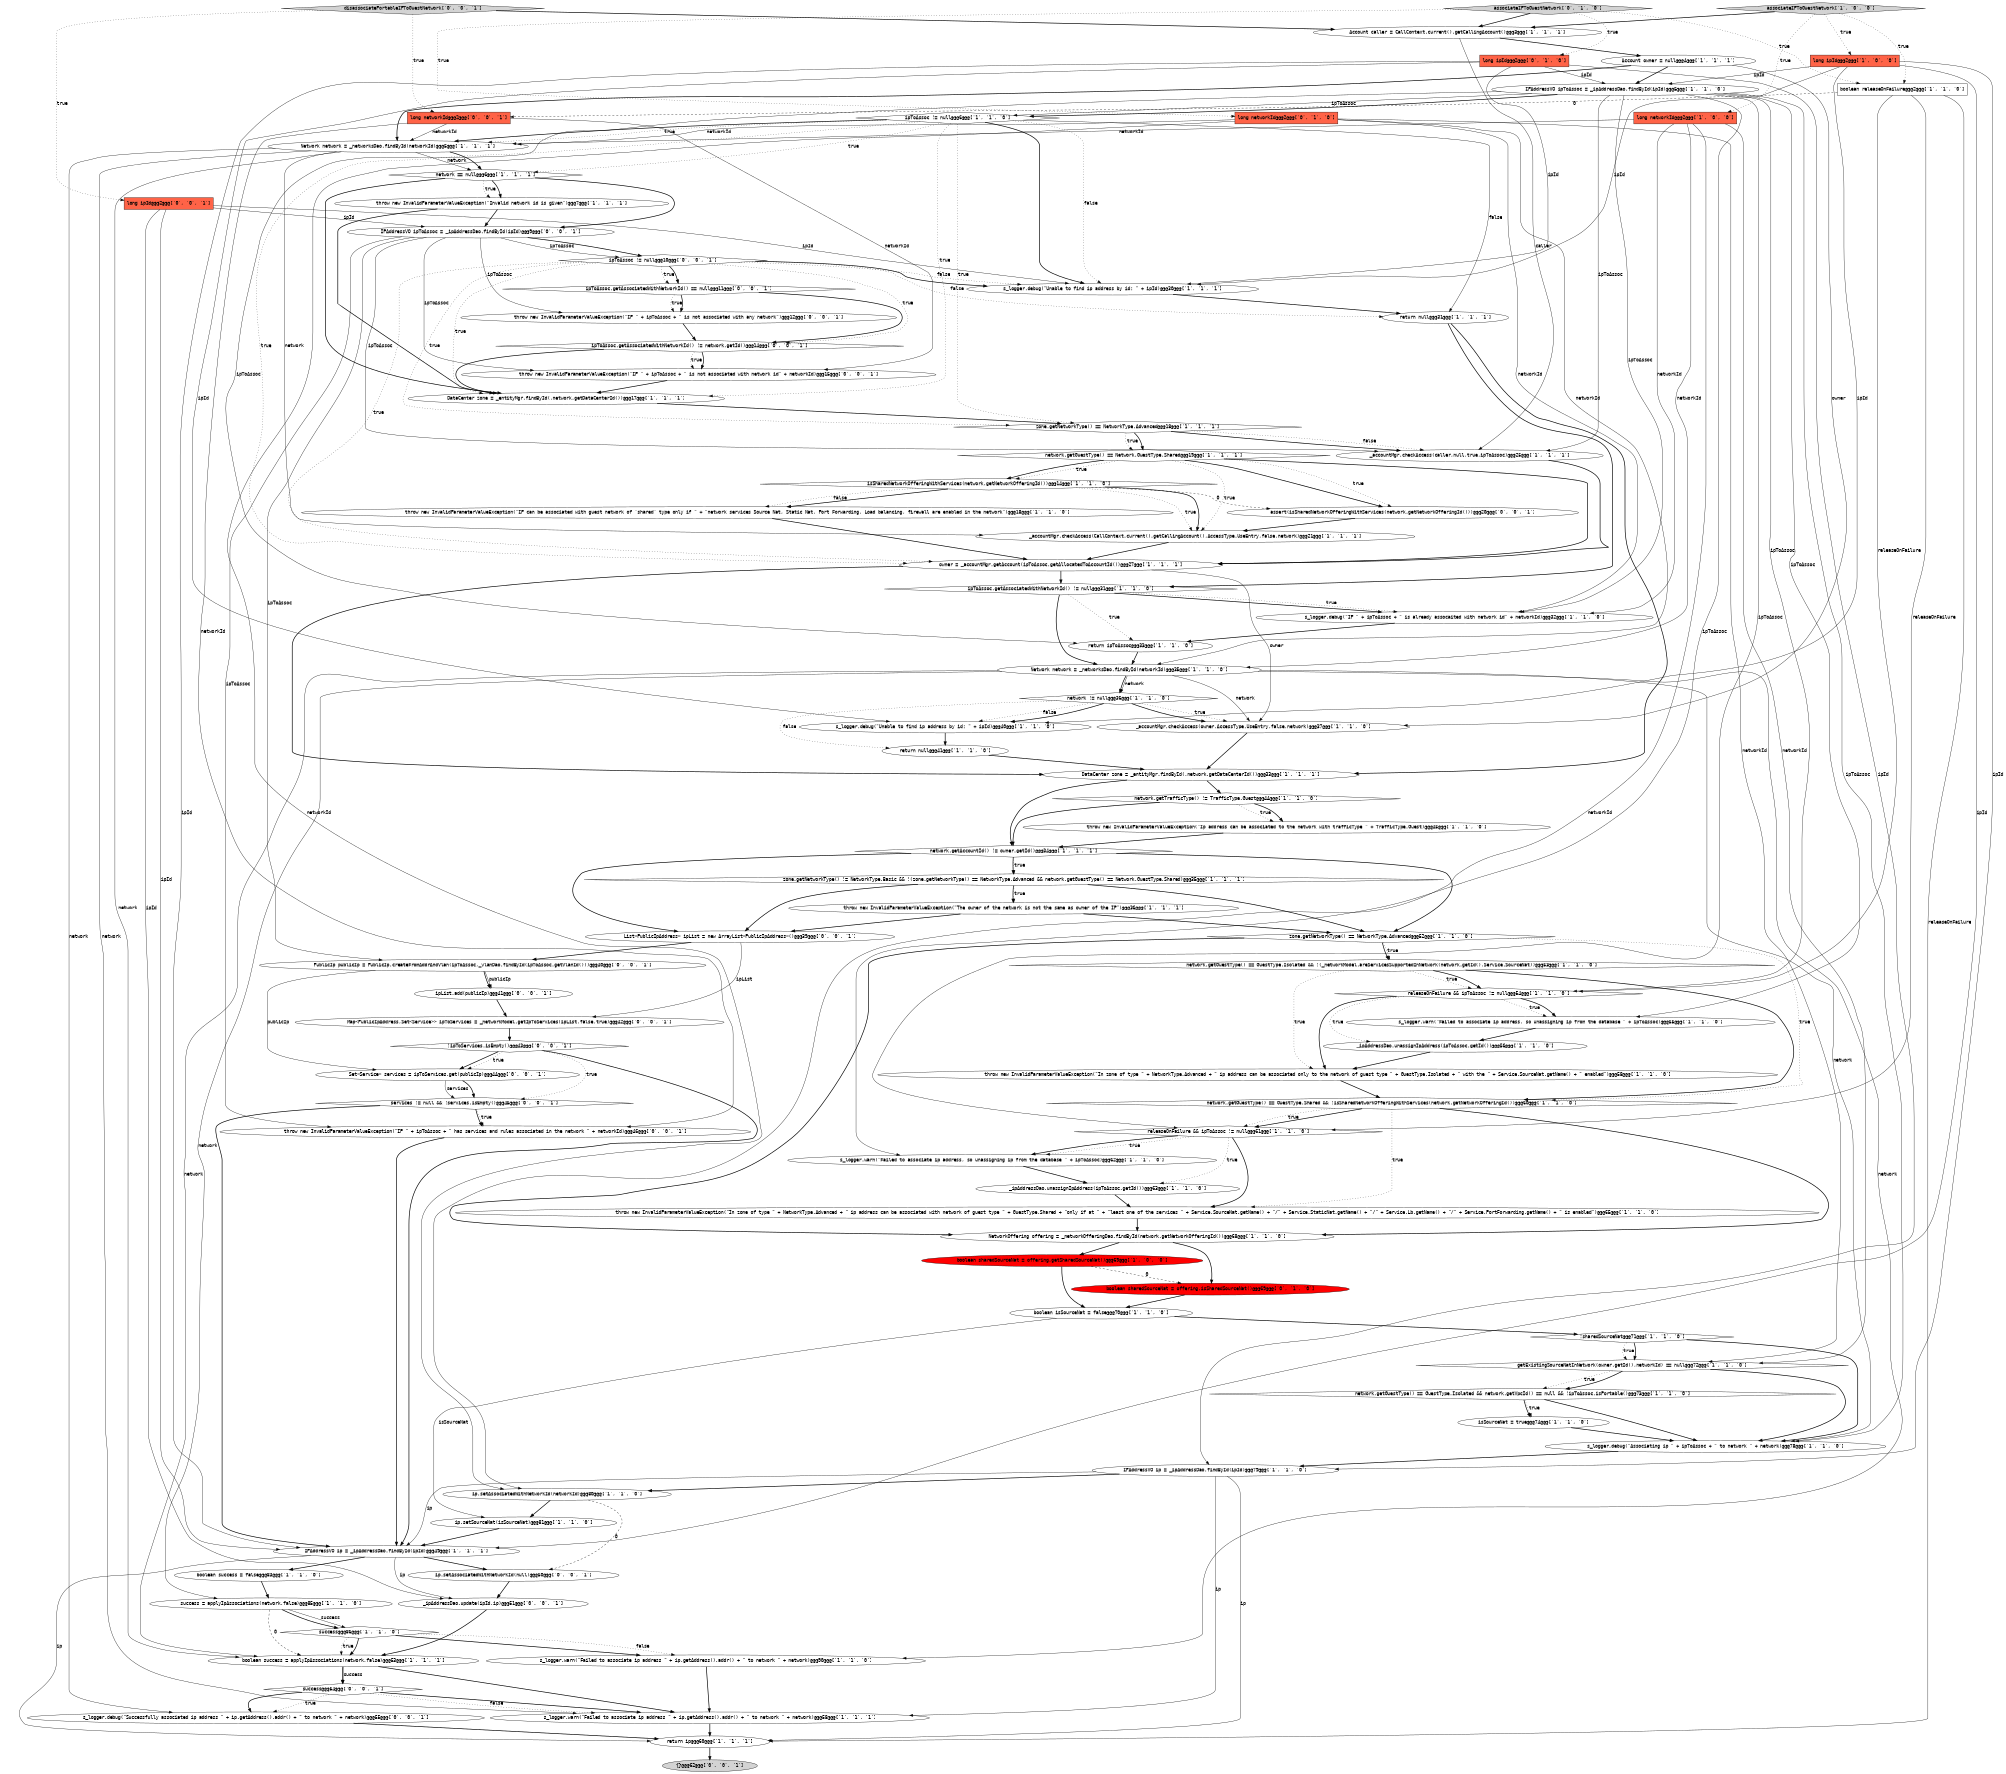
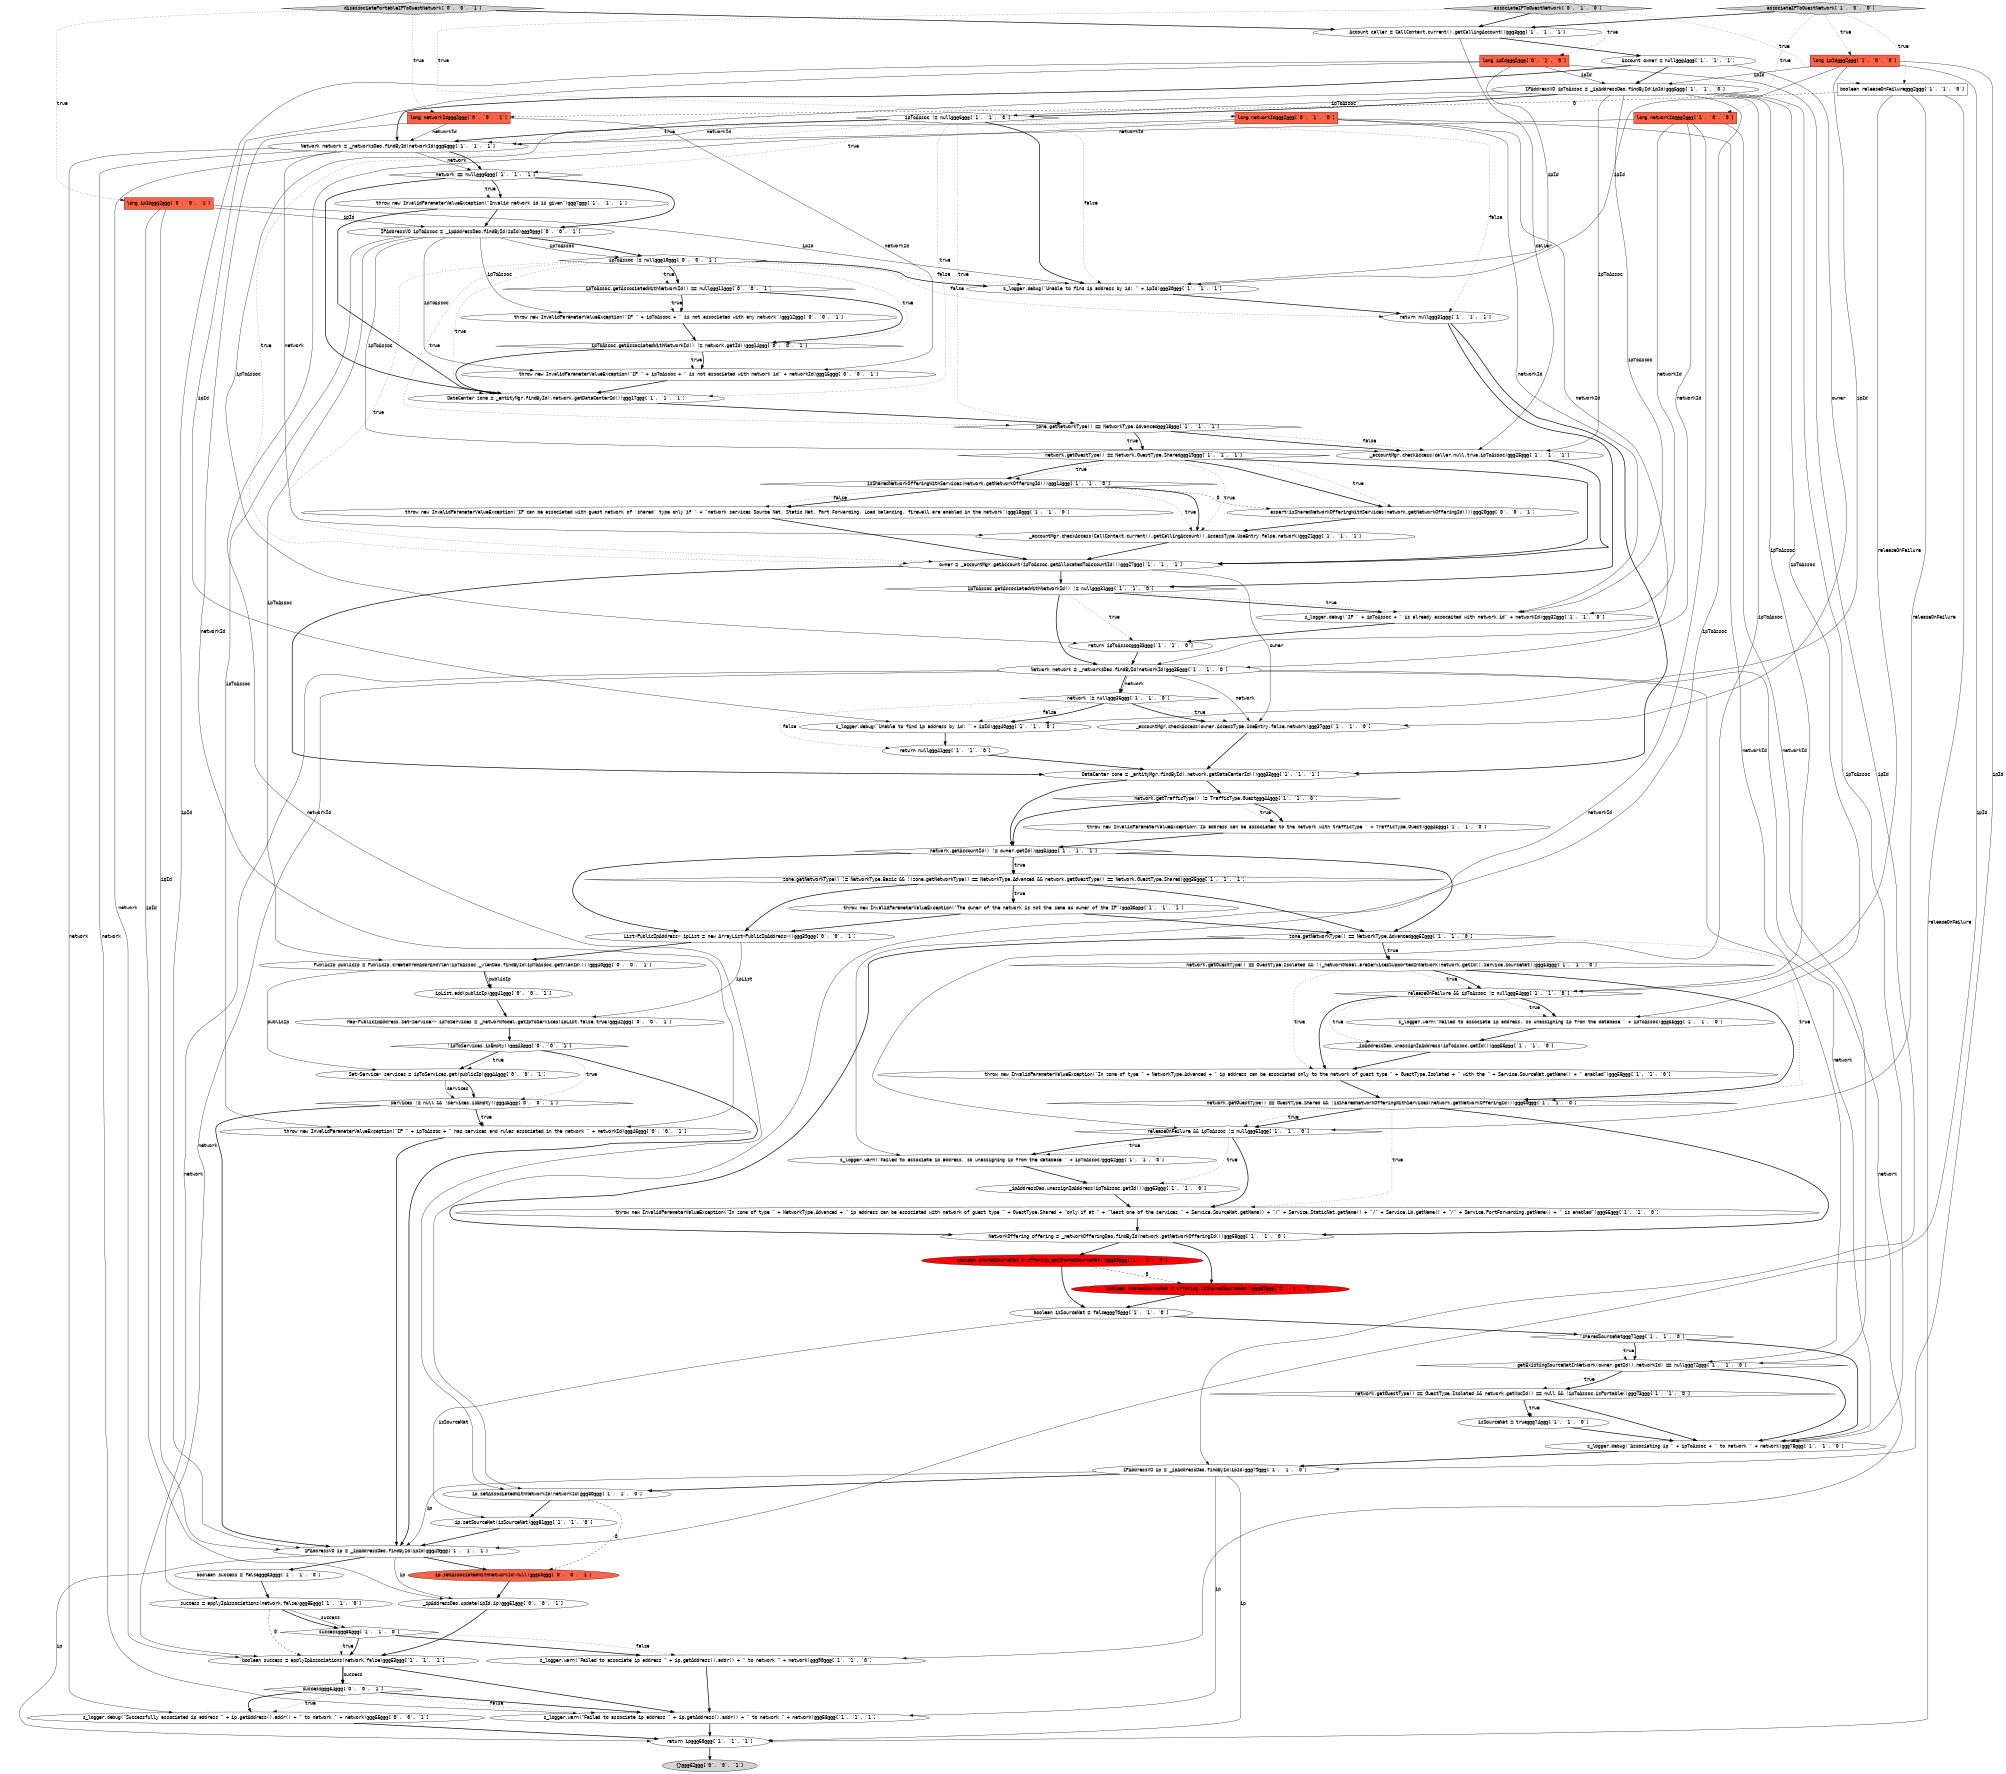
edge "ipToAssoc != null@@@6@@@['1', '1', '0']" -> "return null@@@31@@@['1', '1', '1']": style solid -> dotted
node "ip.setAssociatedWithNetworkId(null)@@@50@@@['0', '0', '1']": fillcolor white -> tomato
